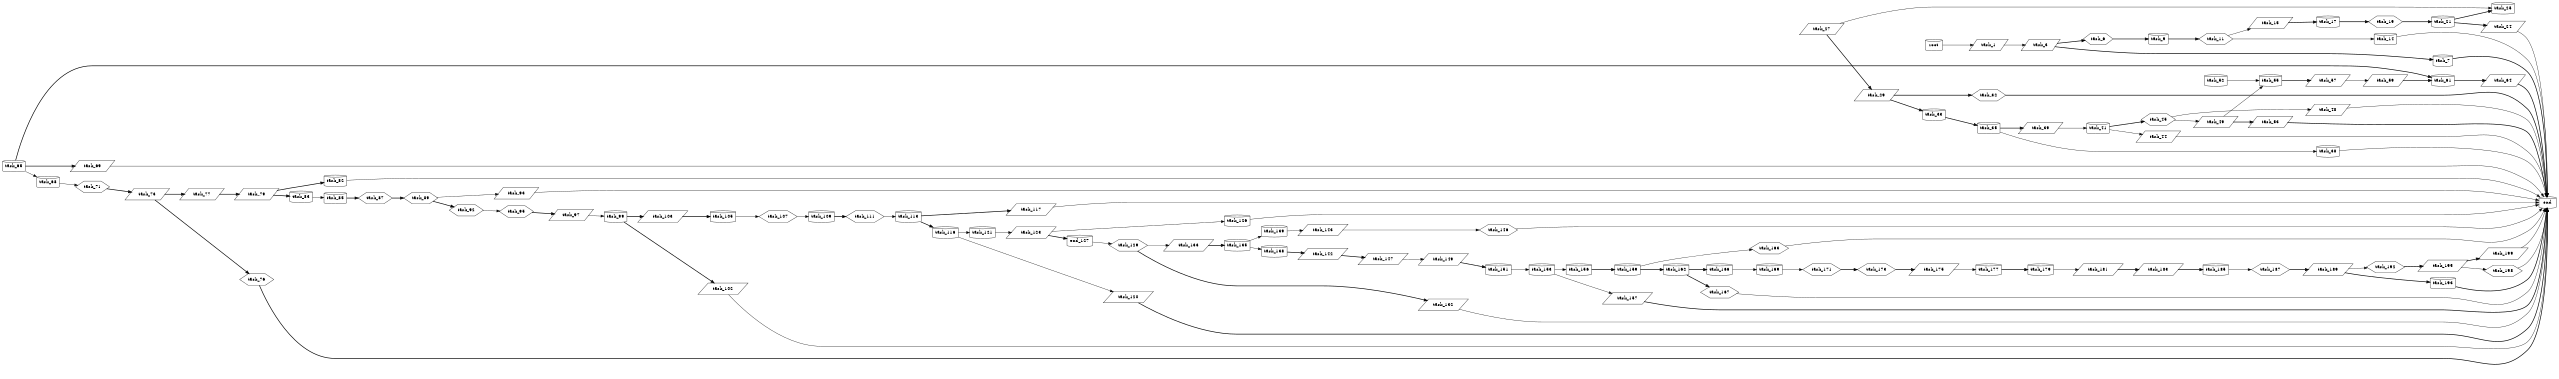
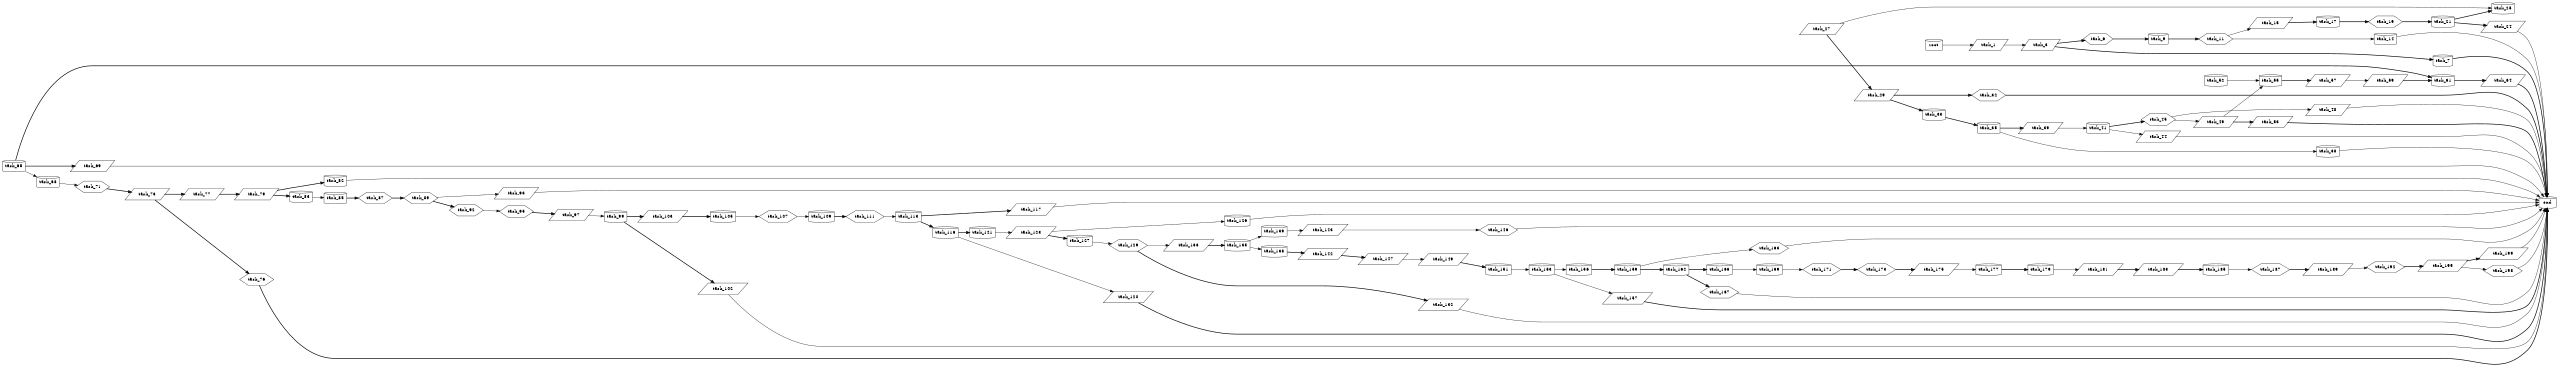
edge "task_116" -> "task_121": style solid -> bold
node "end_127": label "end_127" -> "task_127"
node "task_193": removed
